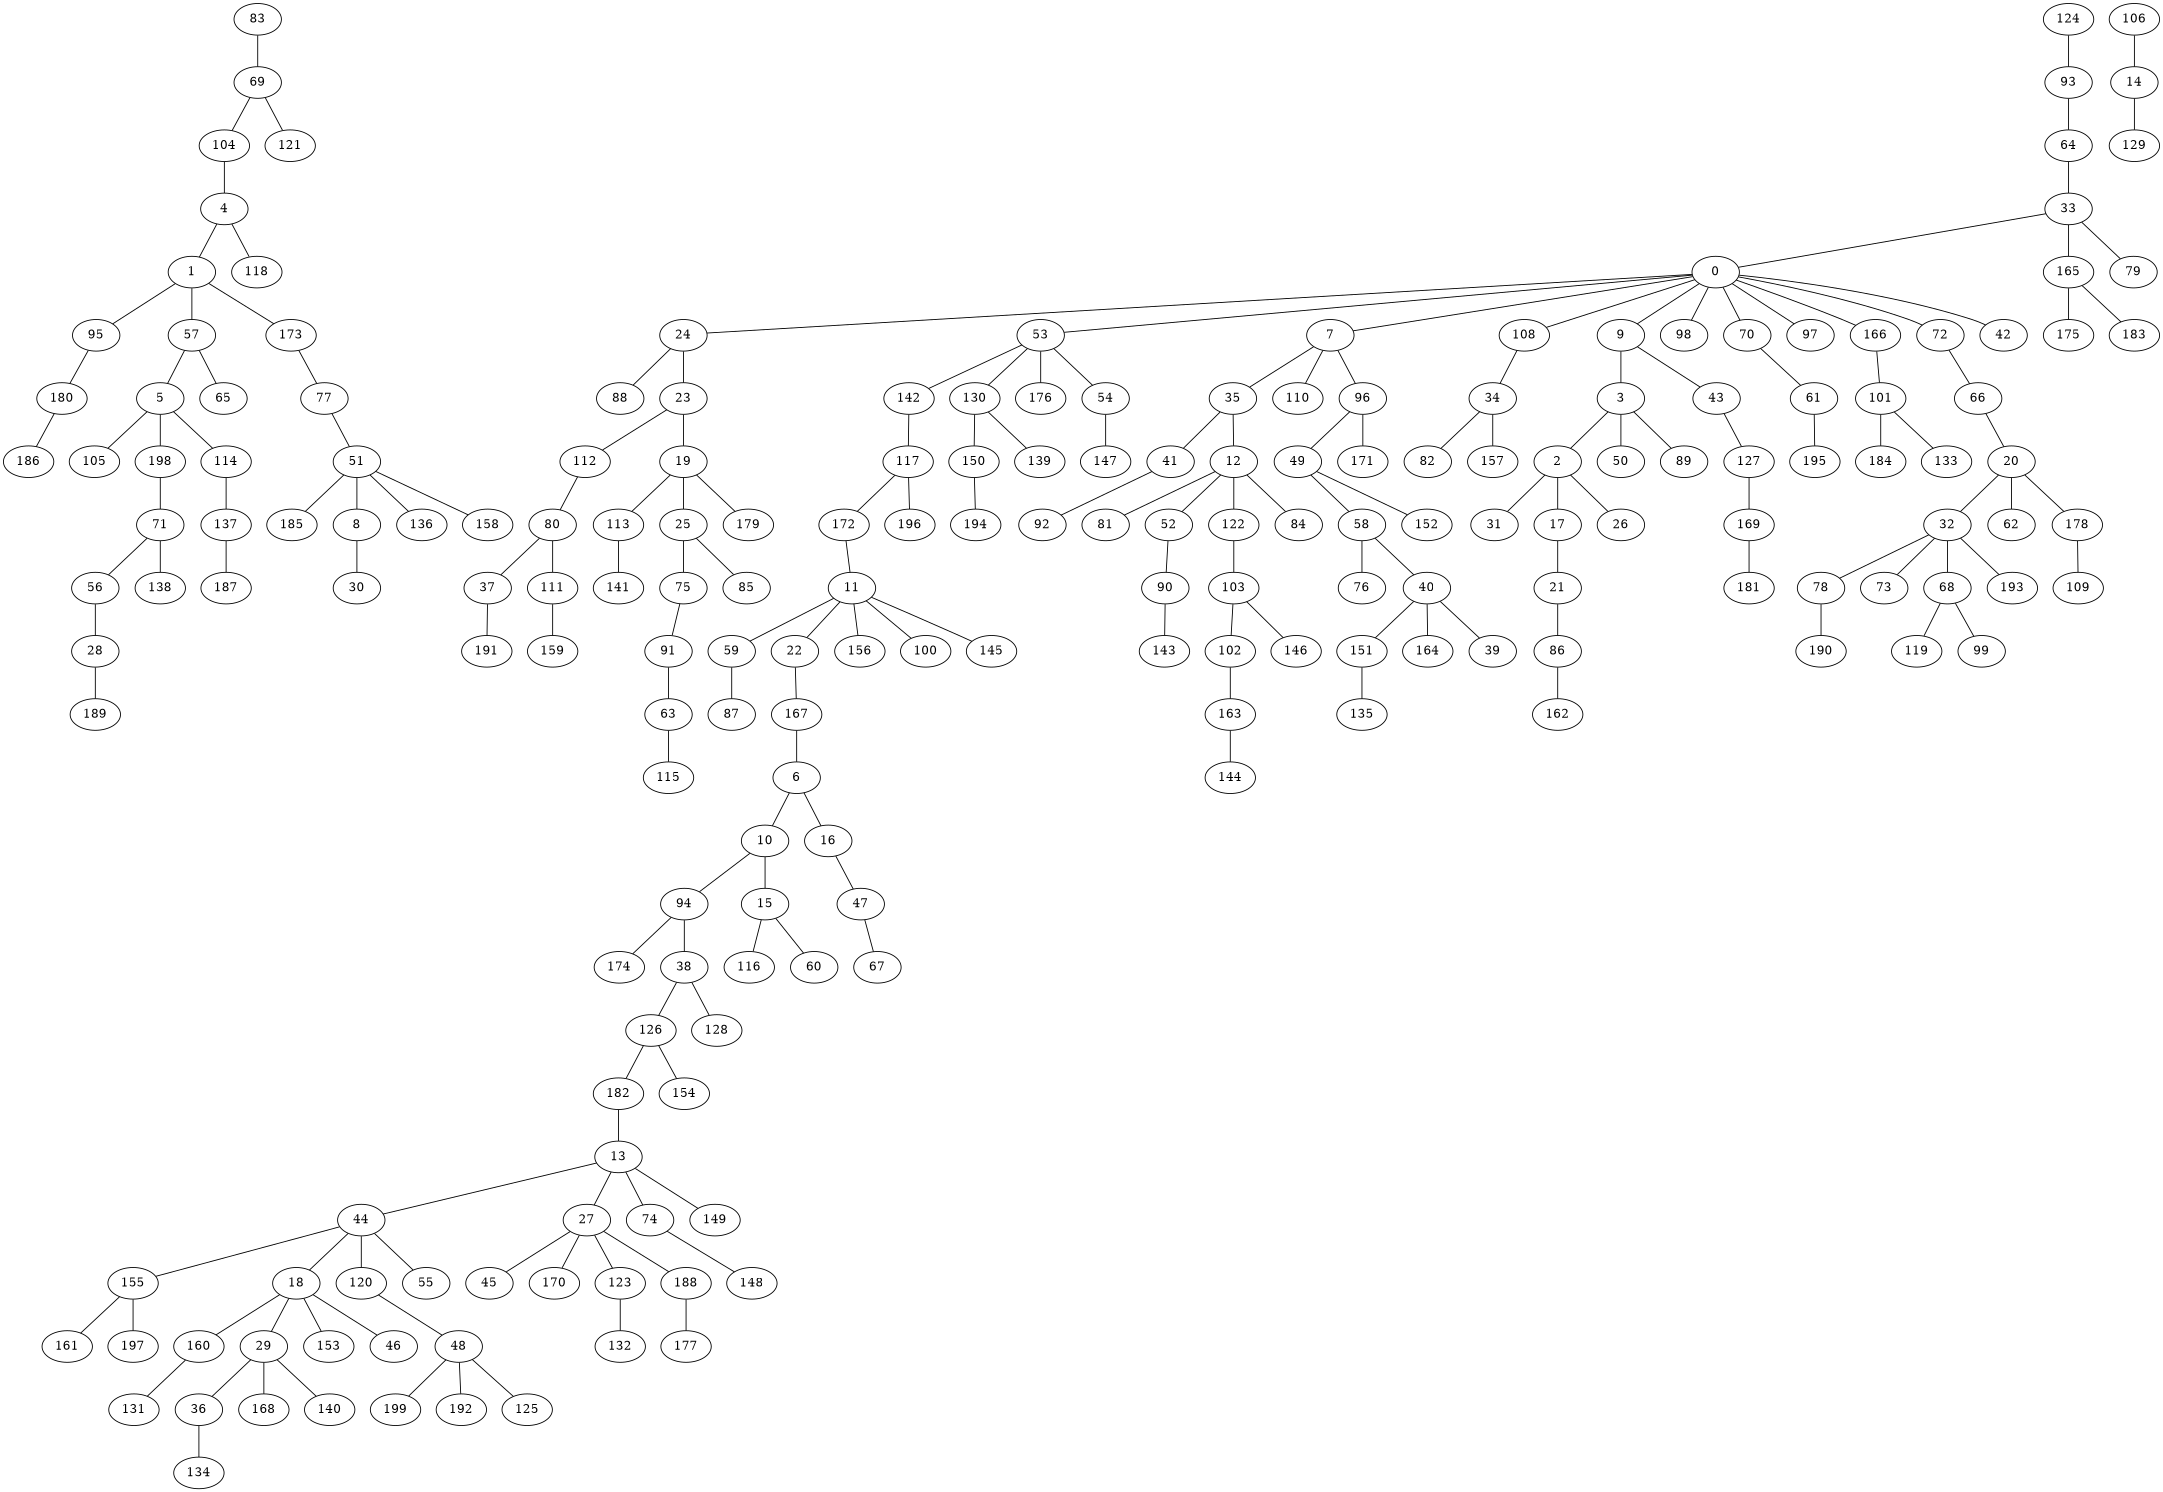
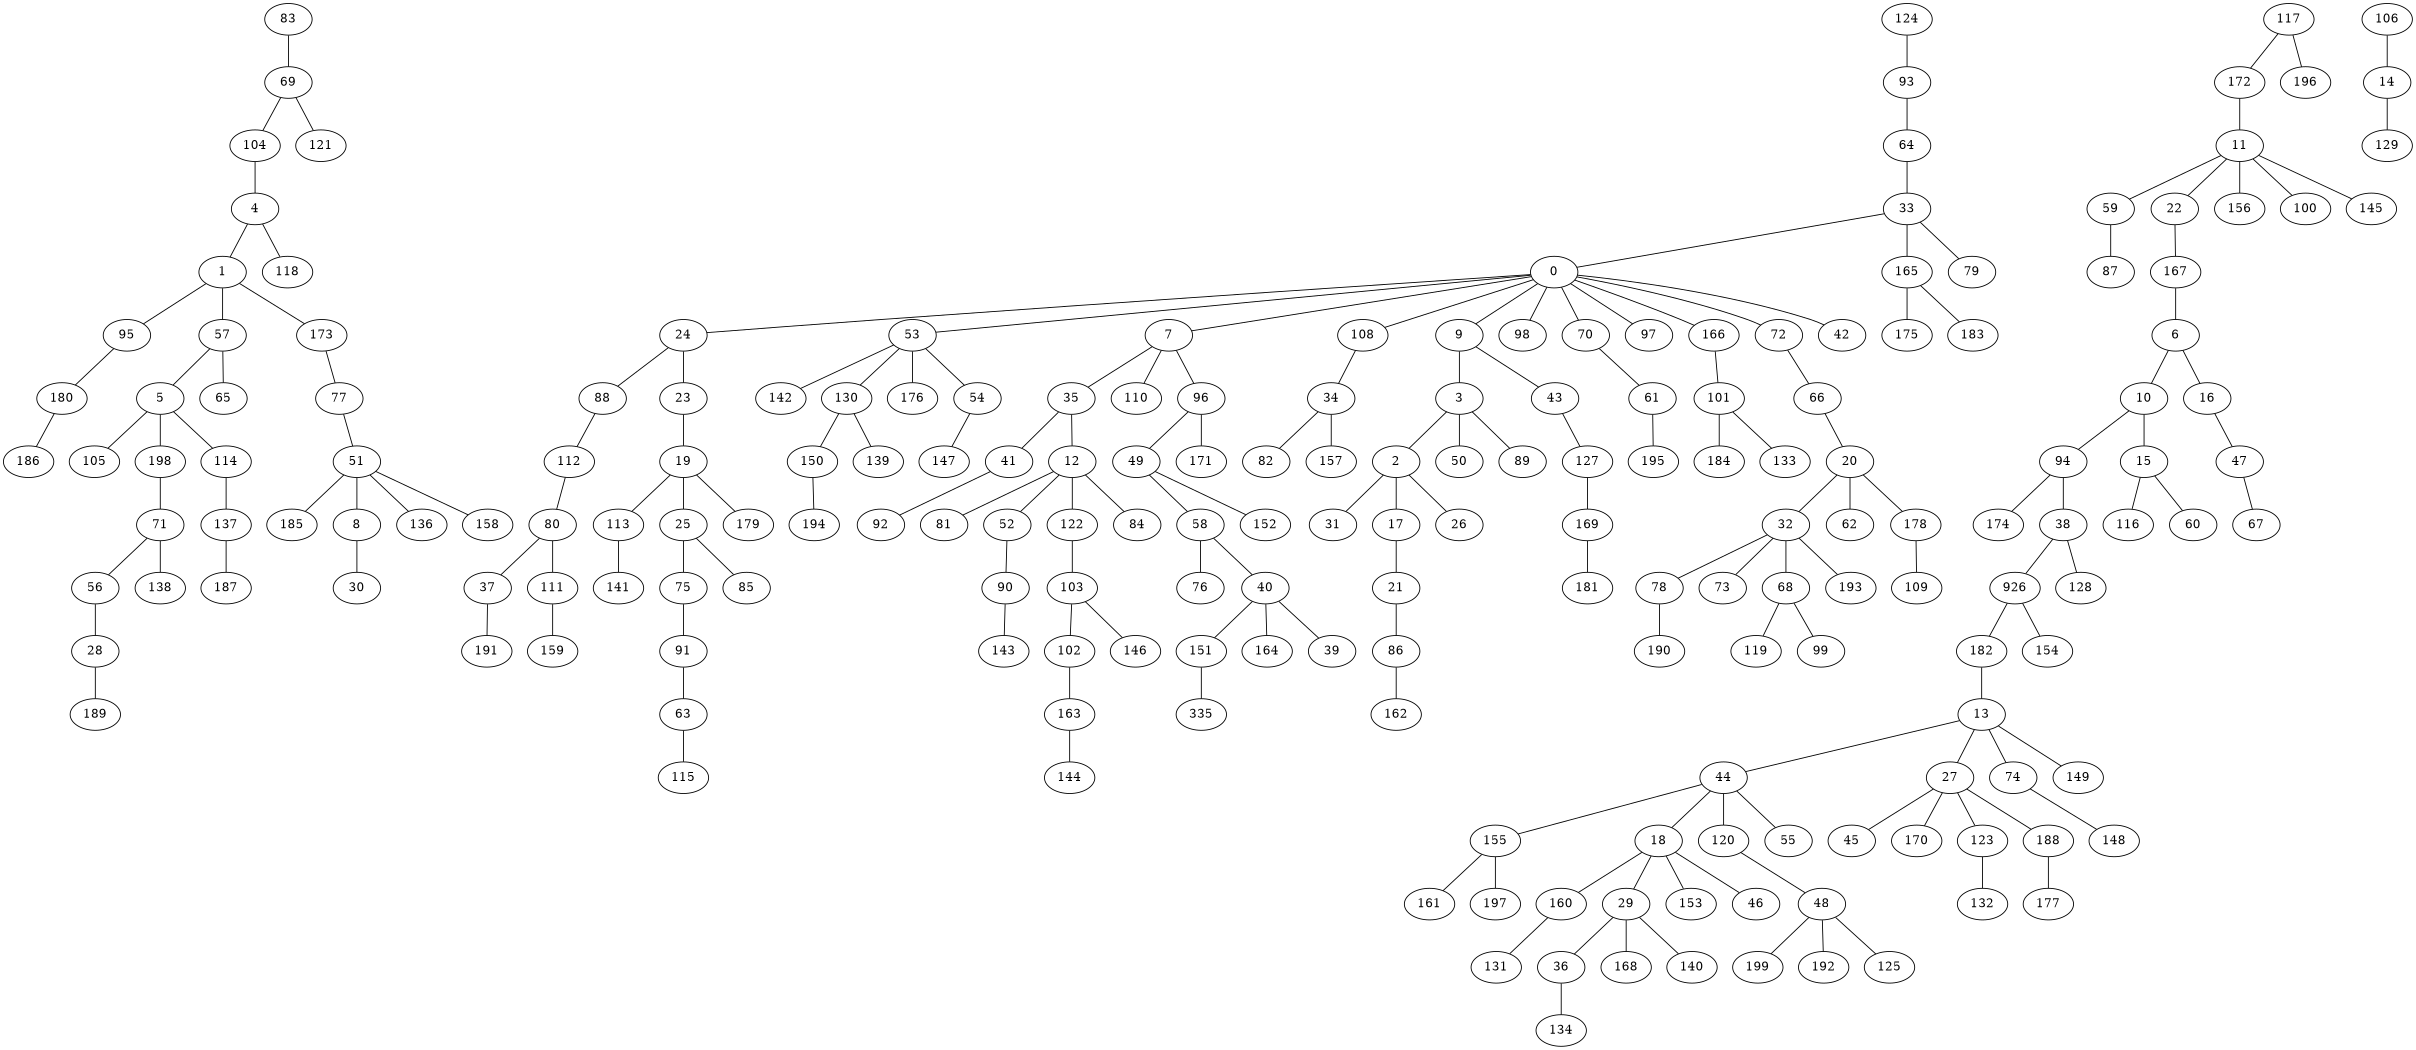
edge "23" -- "112": now "88" -- "112"
edge "142" -- "117": removed
node "135": label "135" -> "335"
node "126": label "126" -> "926"
